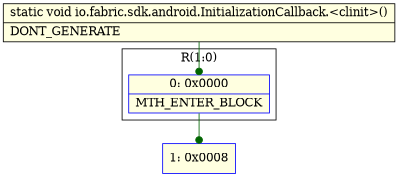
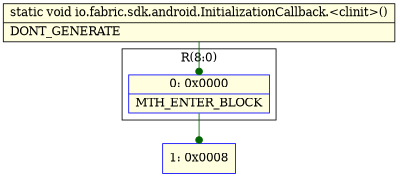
cluster "R(1:0)": label "R(1:0)" -> "R(8:0)"
